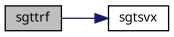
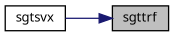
edge "sgttrf" -> "sgtsvx": reversed
